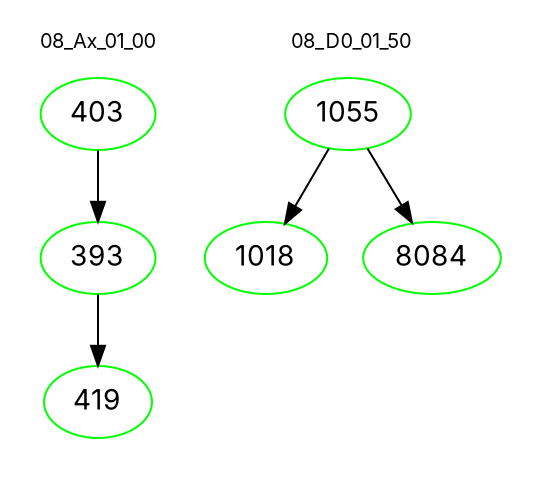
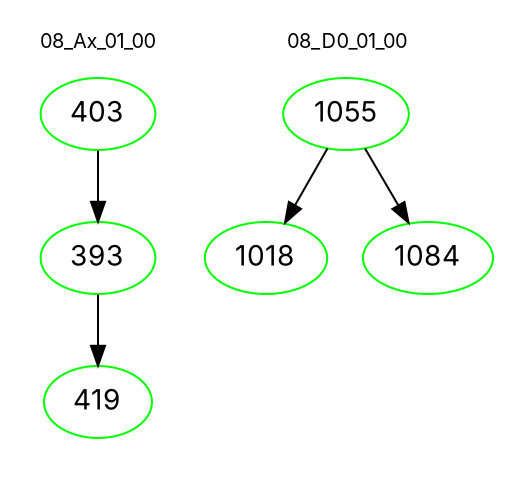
cluster "08_D0_01_50": label "08_D0_01_50" -> "08_D0_01_00"
node "8084": label "8084" -> "1084"
